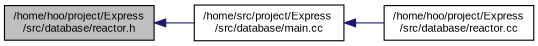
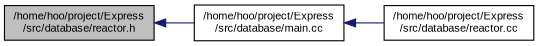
node "/home/src/project/Express /src/database/main.cc": label "/home/src/project/Express /src/database/main.cc" -> "/home/hoo/project/Express /src/database/main.cc"
